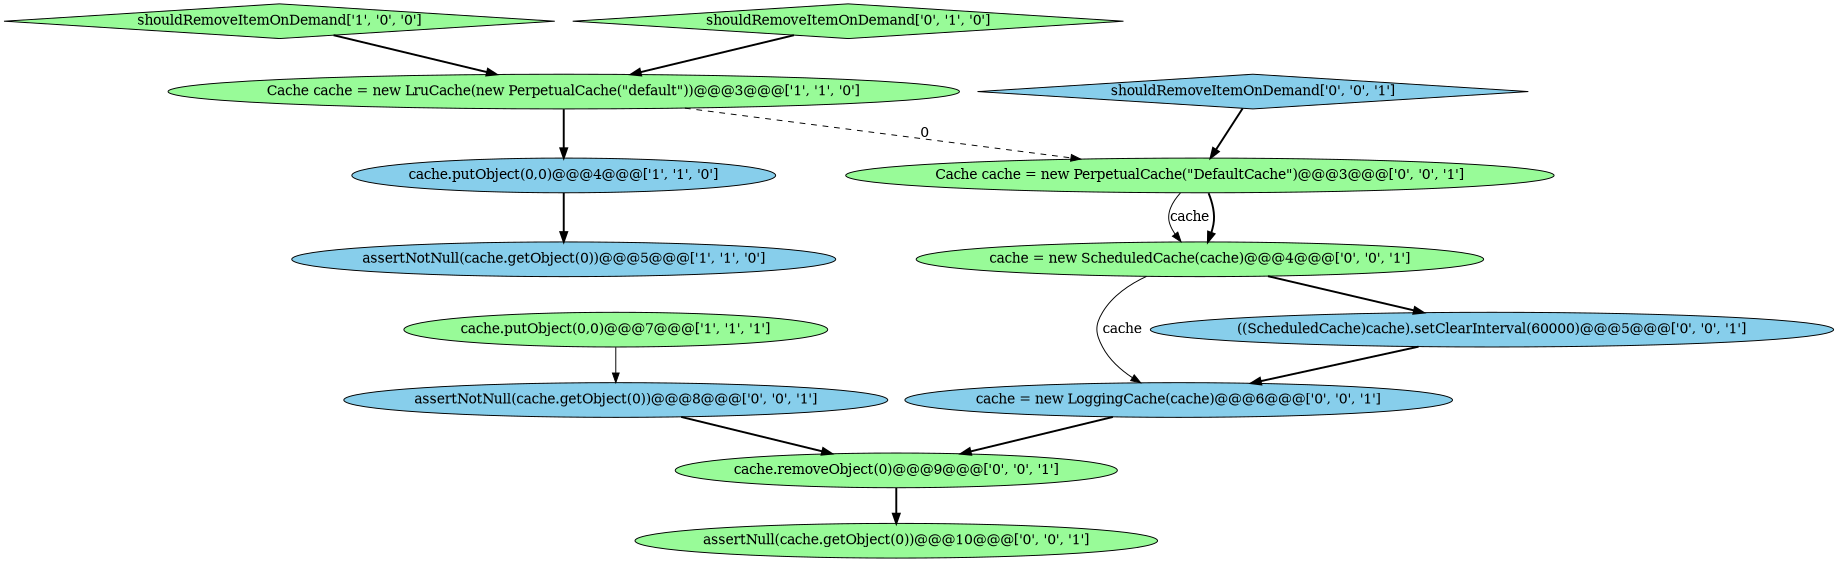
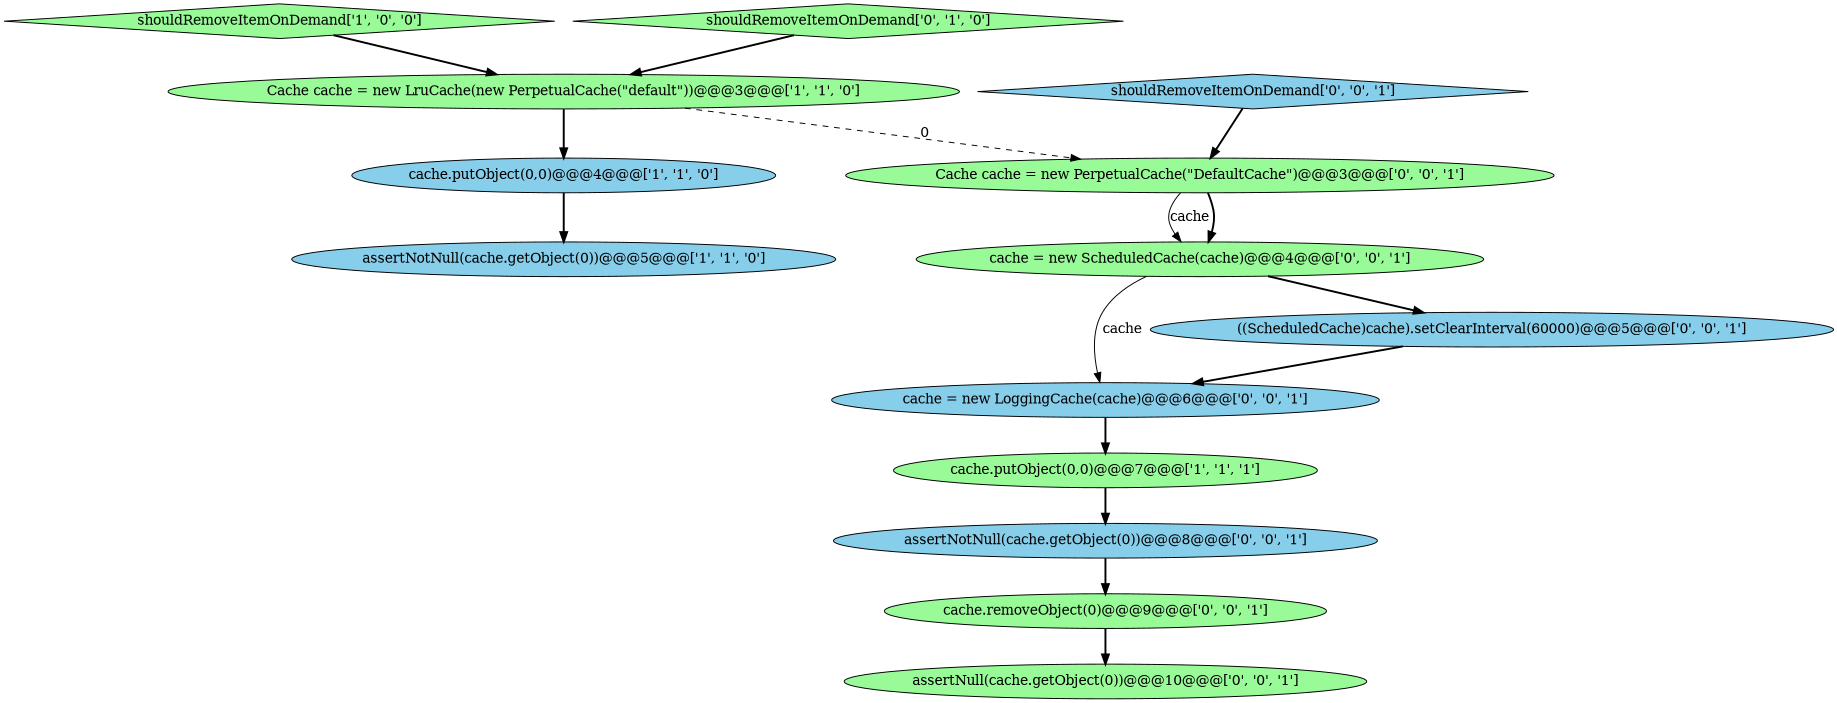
edge "cache.putObject(0,0)@@@7@@@['1', '1', '1']" -> "assertNotNull(cache.getObject(0))@@@8@@@['0', '0', '1']": style solid -> bold
edge "cache = new LoggingCache(cache)@@@6@@@['0', '0', '1']" -> "cache.removeObject(0)@@@9@@@['0', '0', '1']": now "cache = new LoggingCache(cache)@@@6@@@['0', '0', '1']" -> "cache.putObject(0,0)@@@7@@@['1', '1', '1']"
